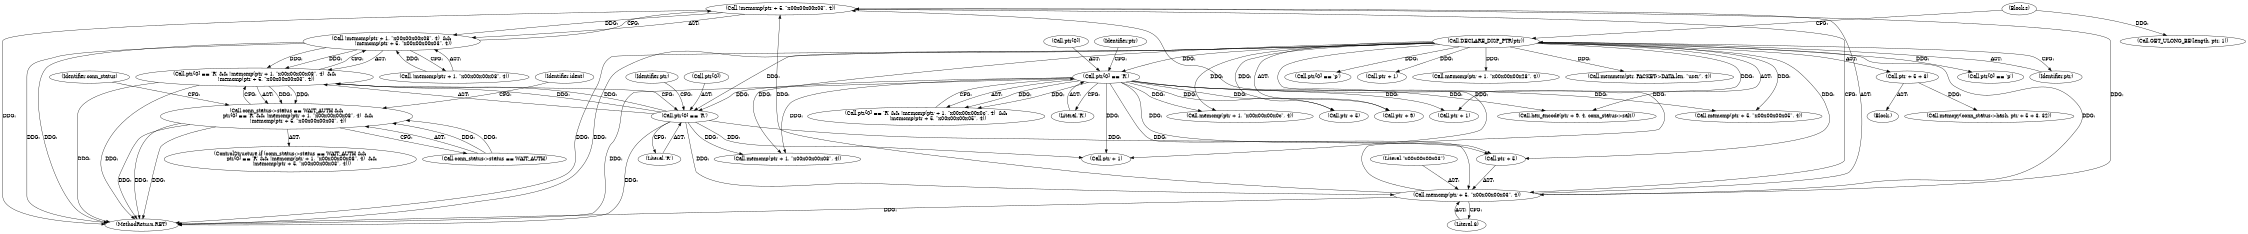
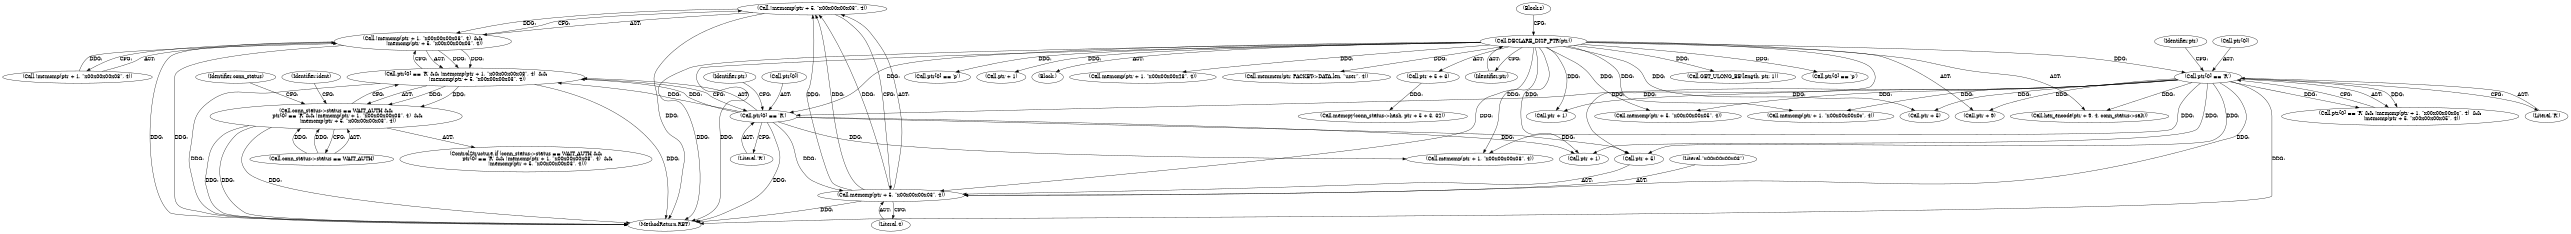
edge "(Block,s)" -> "(Call,GET_ULONG_BE(length, ptr, 1))": now "(Call,DECLARE_DISP_PTR(ptr))" -> "(Call,GET_ULONG_BE(length, ptr, 1))"
edge "(Call,ptr + 5 + 3)" -> "(Block,)": now "(Call,DECLARE_DISP_PTR(ptr))" -> "(Block,)"
node "(Literal,6)": label "(Literal,6)" -> "(Literal,4)"
